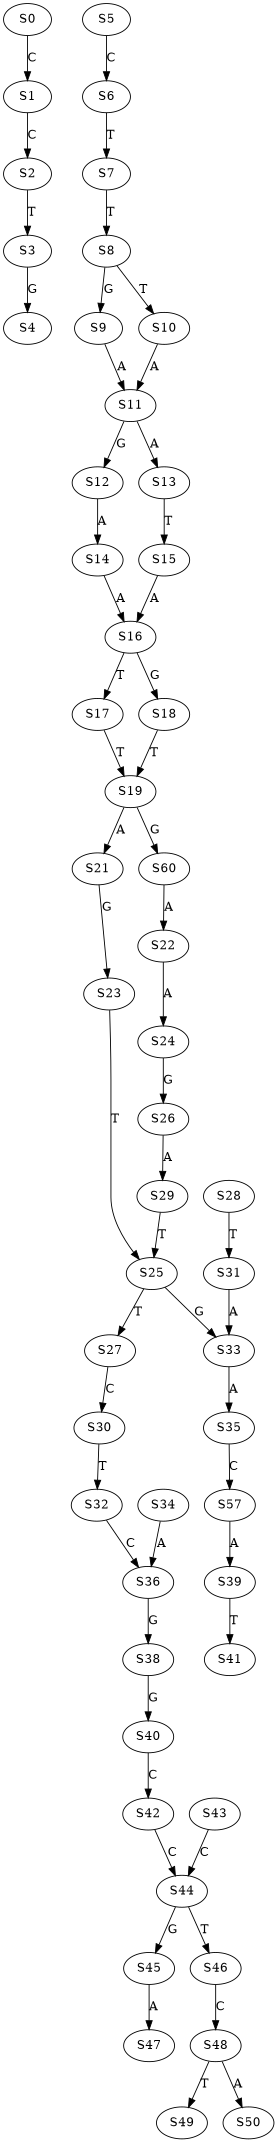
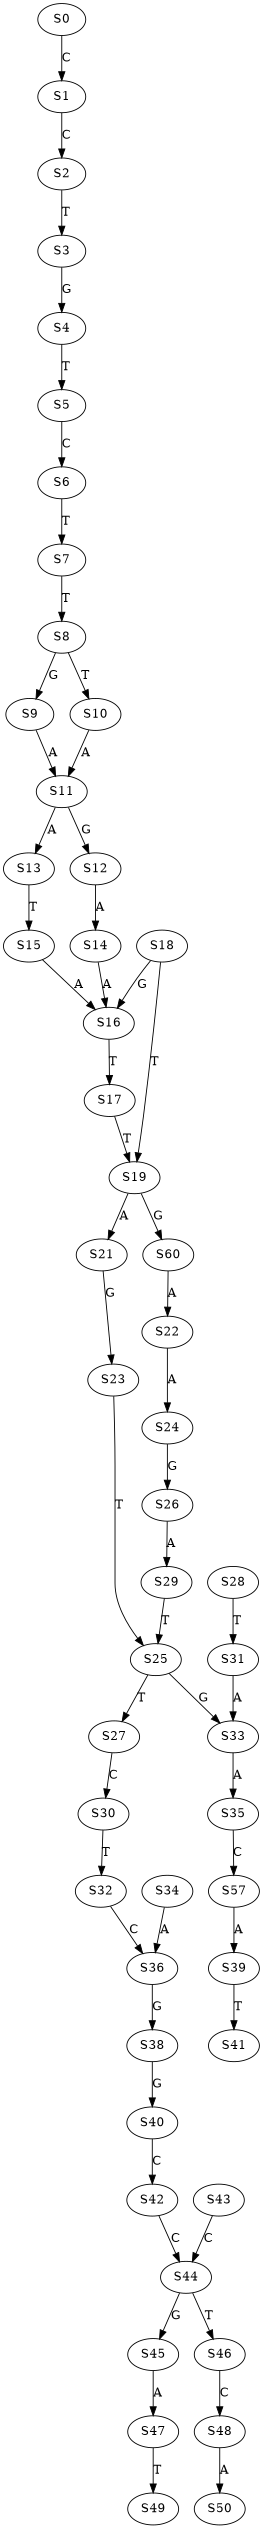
edge "S4" -> "S5": added, label "T"
edge "S16" -> "S18": reversed
edge "S48" -> "S49": now "S47" -> "S49"
